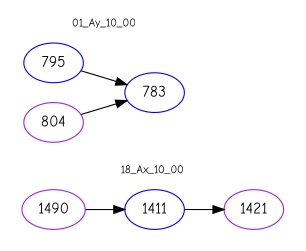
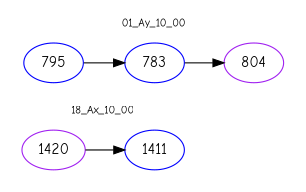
edge "804" -> "783": reversed
node "1490": label "1490" -> "1420"
node "1421": removed
